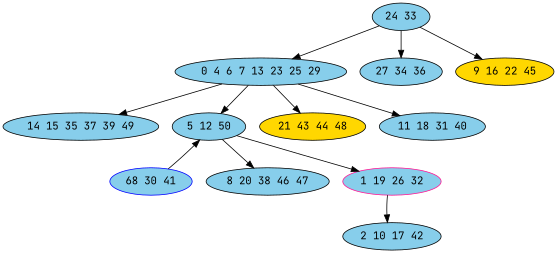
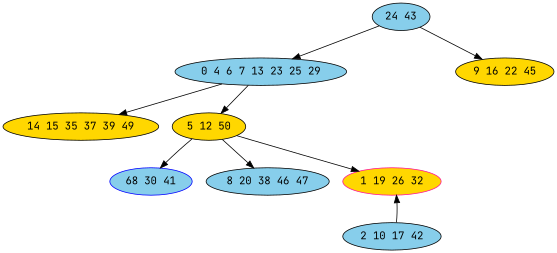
node "24 33": label "24 33" -> "24 43"
node "27 34 36": removed
node "14 15 35 37 39 49": fillcolor skyblue -> gold
node "5 12 50": fillcolor skyblue -> gold
node "21 43 44 48": removed
node "11 18 31 40": removed
edge "68 30 41" -> "5 12 50": reversed
node "1 19 26 32": fillcolor skyblue -> gold
edge "1 19 26 32" -> "2 10 17 42": reversed
